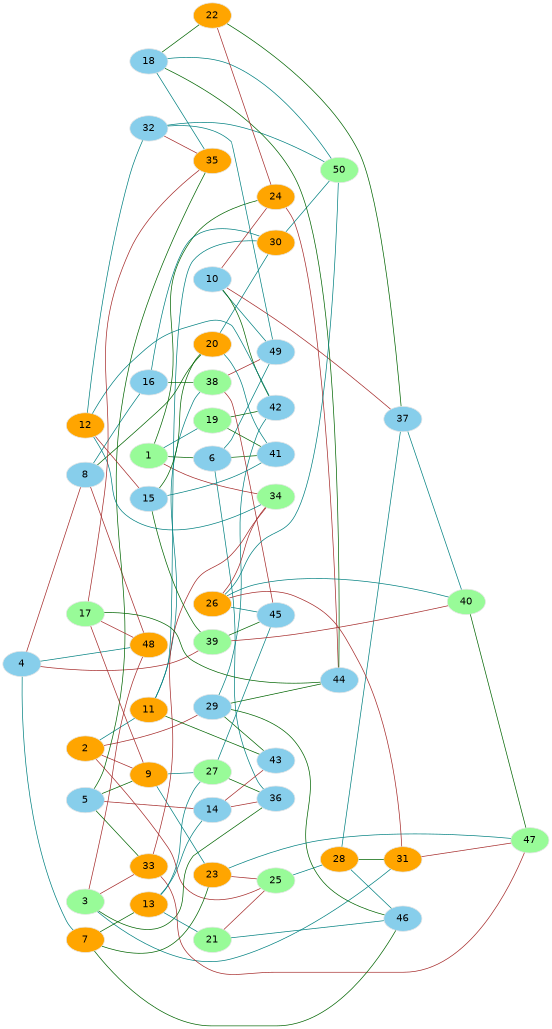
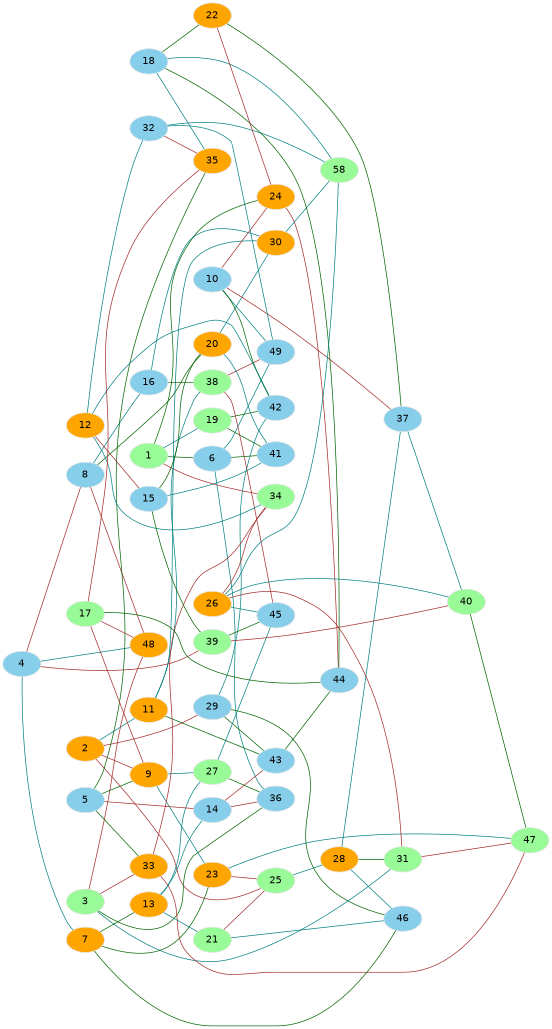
node "50": label "50" -> "58"
edge "44" -- "29": now "44" -- "43"
node "31": fillcolor orange -> palegreen
